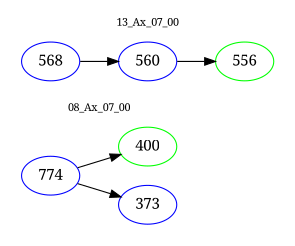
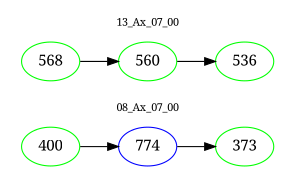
node "568": color blue -> green
node "560": color blue -> green
node "556": label "556" -> "536"
edge "774" -> "400": reversed
node "373": color blue -> green
